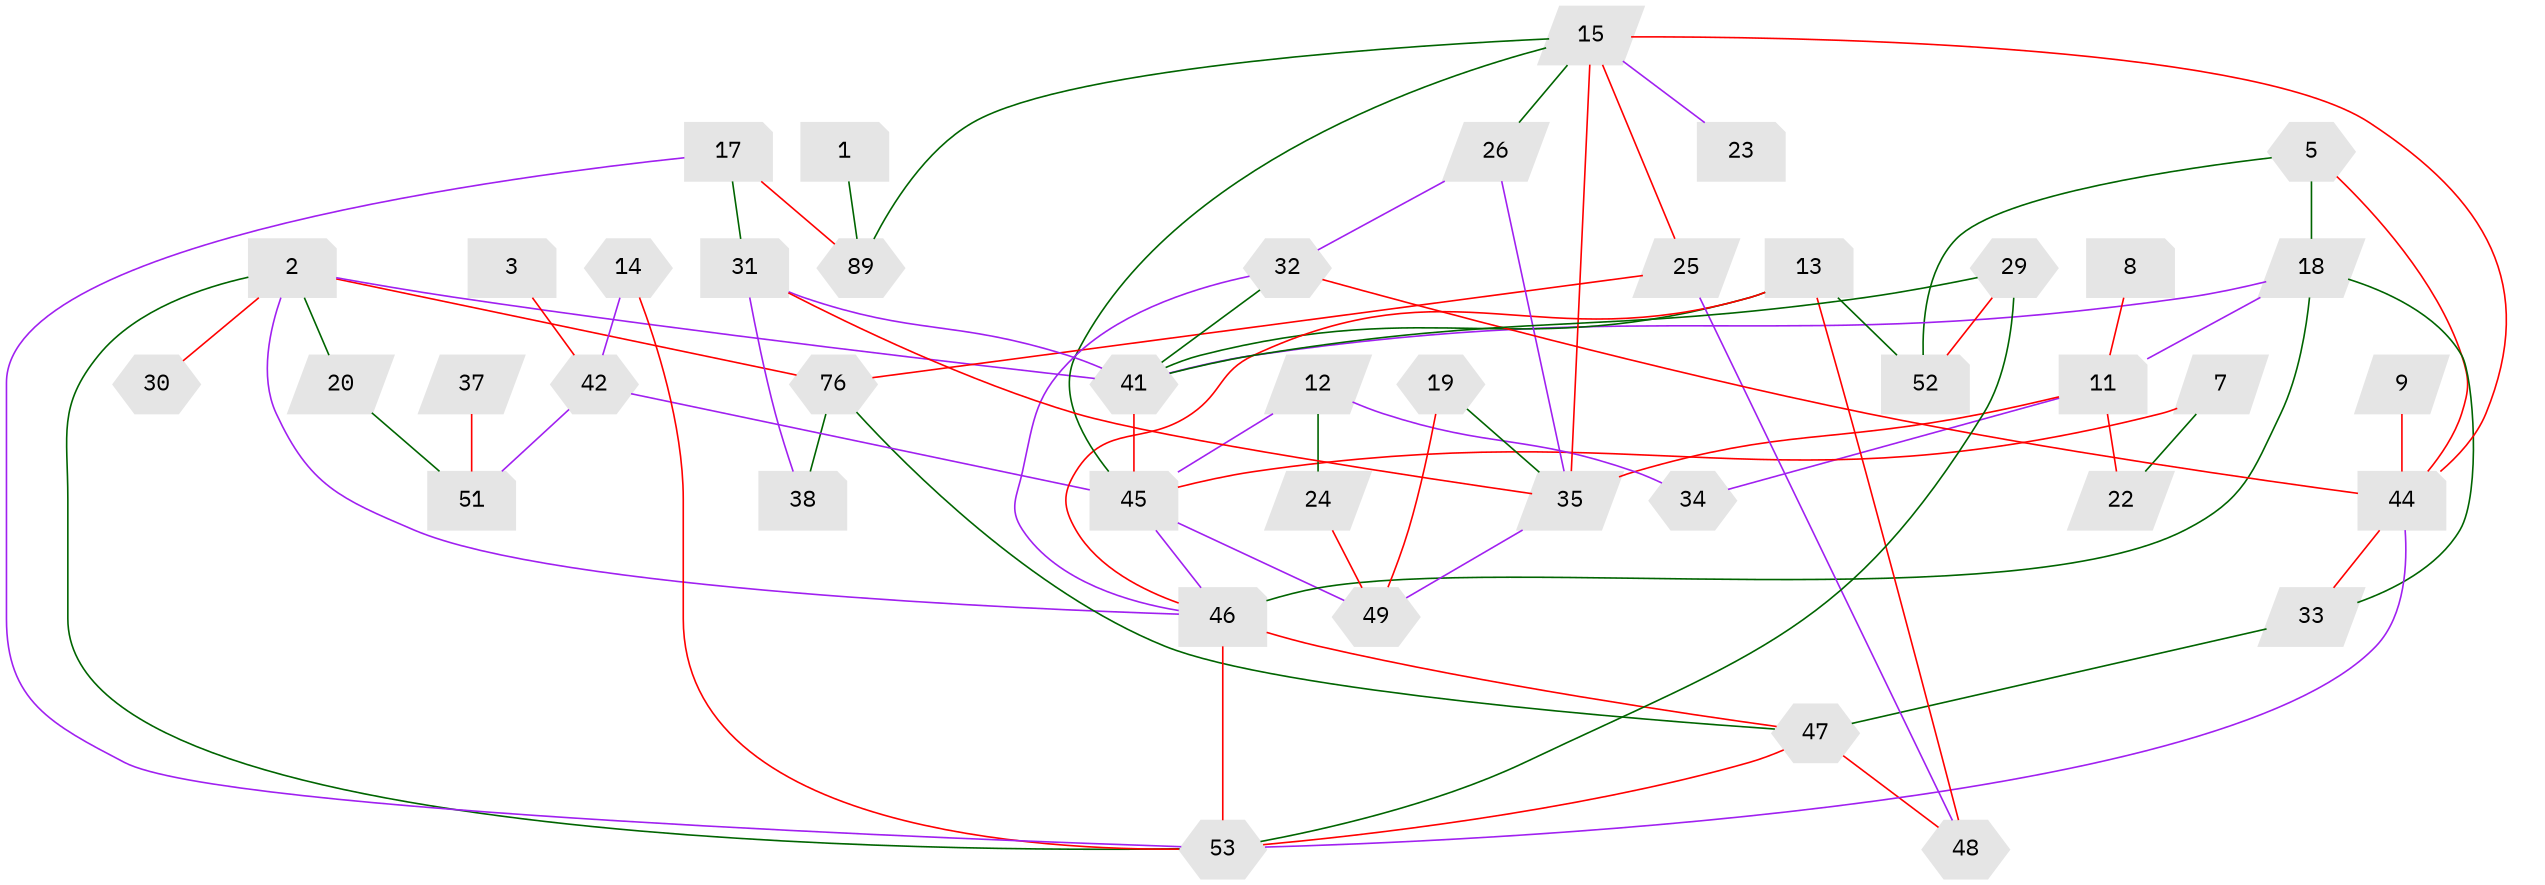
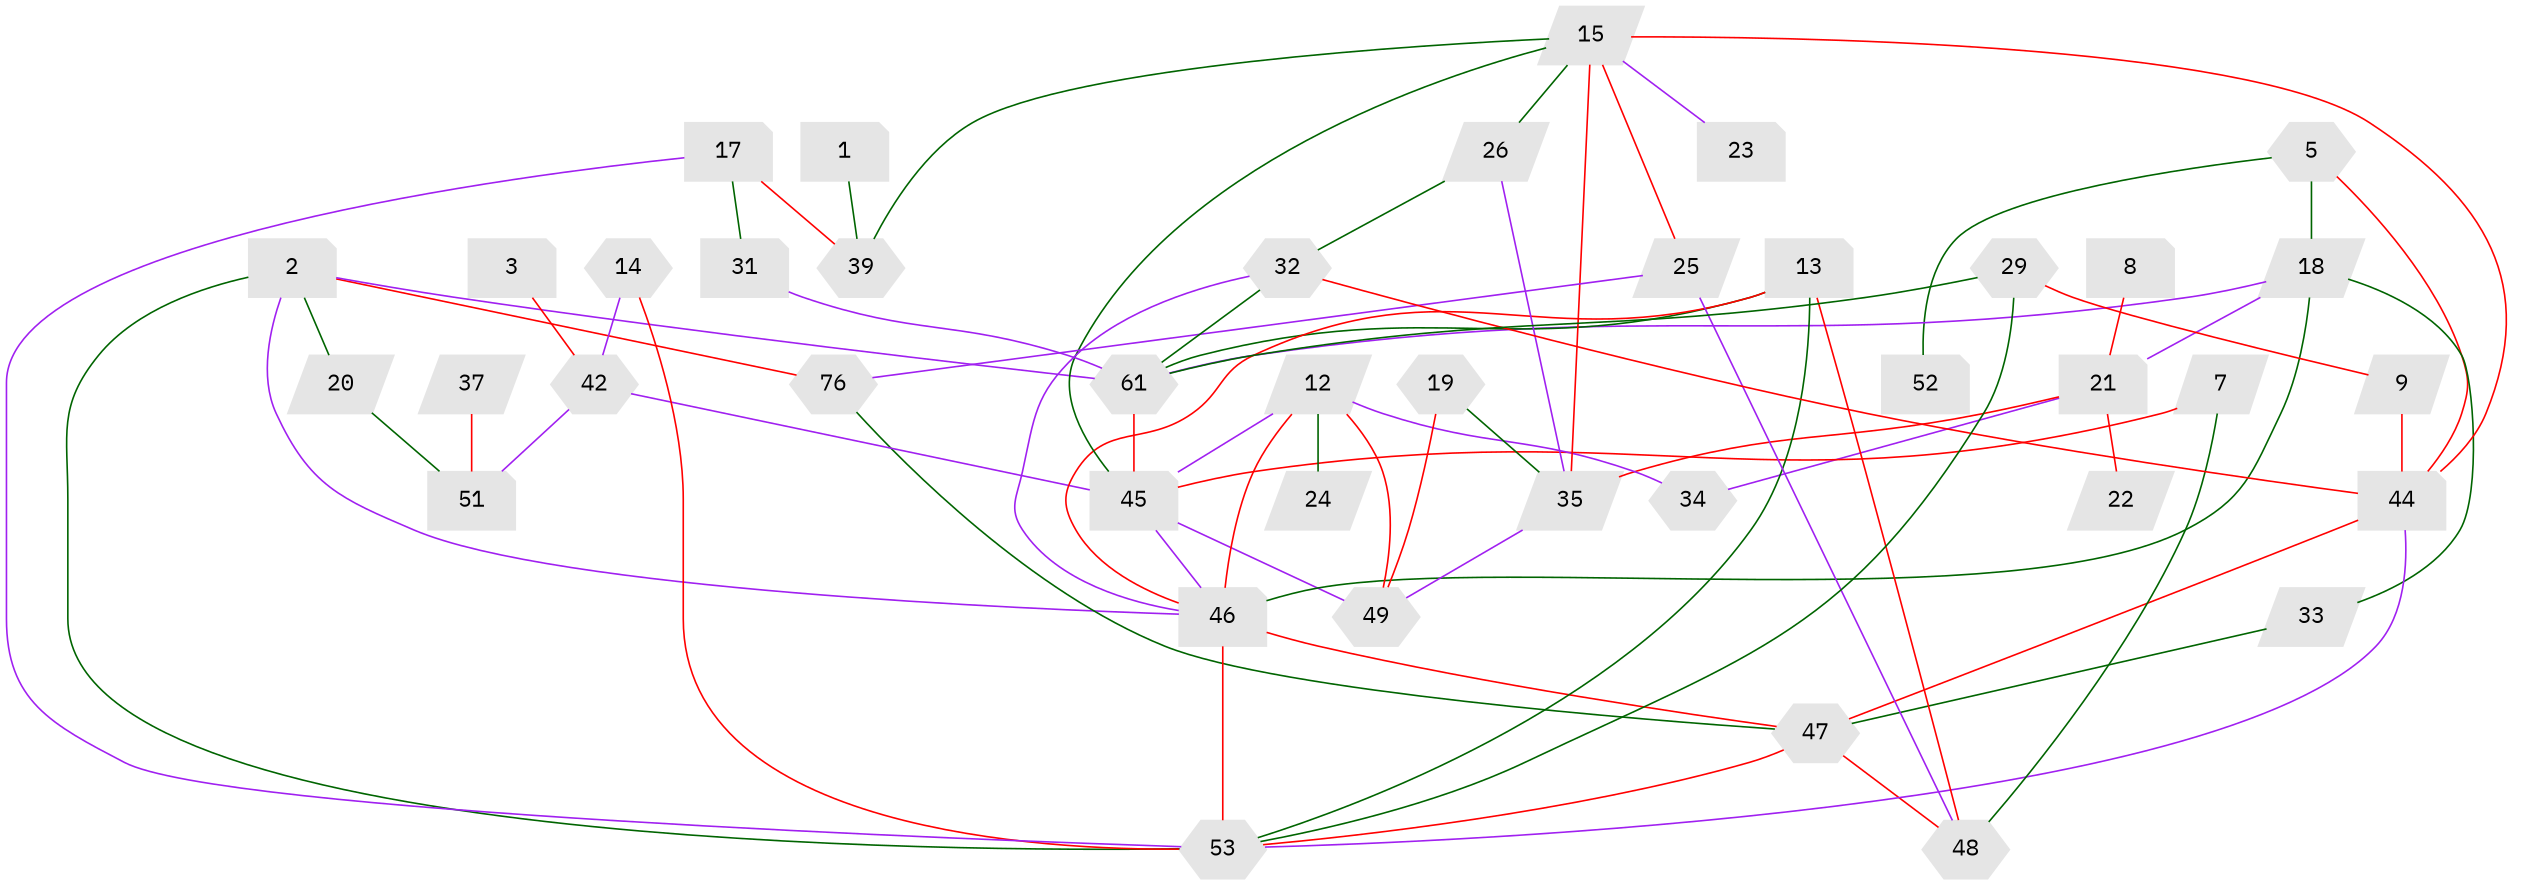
edge "26" -- "32": color purple -> darkgreen
node "89": label "89" -> "39"
edge "25" -- "76": color red -> purple
edge "29" -- "52": now "29" -- "9"
edge "13" -- "52": now "13" -- "53"
node "30": removed
node "41": label "41" -> "61"
node "11": label "11" -> "21"
edge "31" -- "35": removed
edge "7" -- "22": now "7" -- "48"
edge "12" -- "46": added
node "38": removed
edge "24" -- "49": now "12" -- "49"
edge "44" -- "33": now "44" -- "47"
